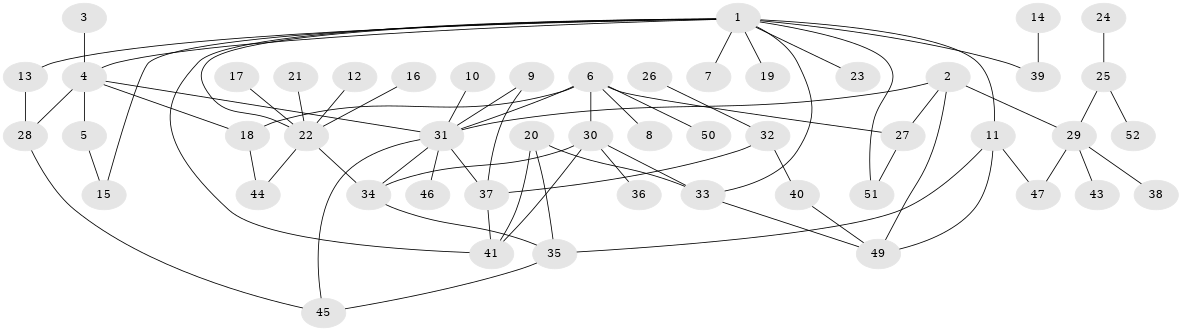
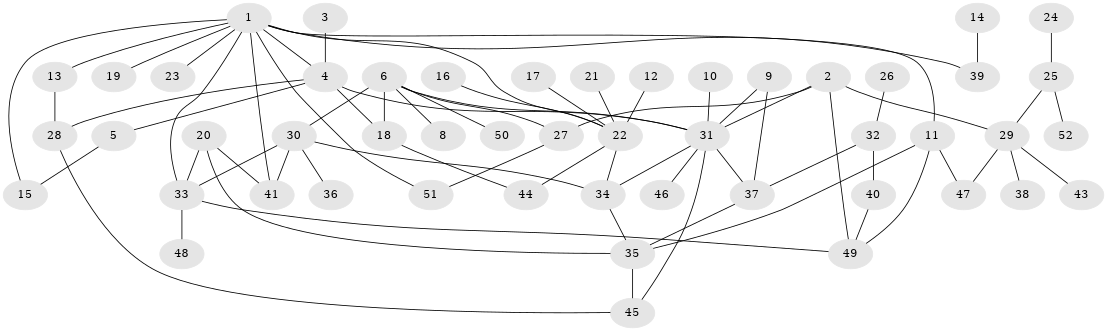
node "7": removed
edge "37" -- "41": now "37" -- "35"
node "48": added
